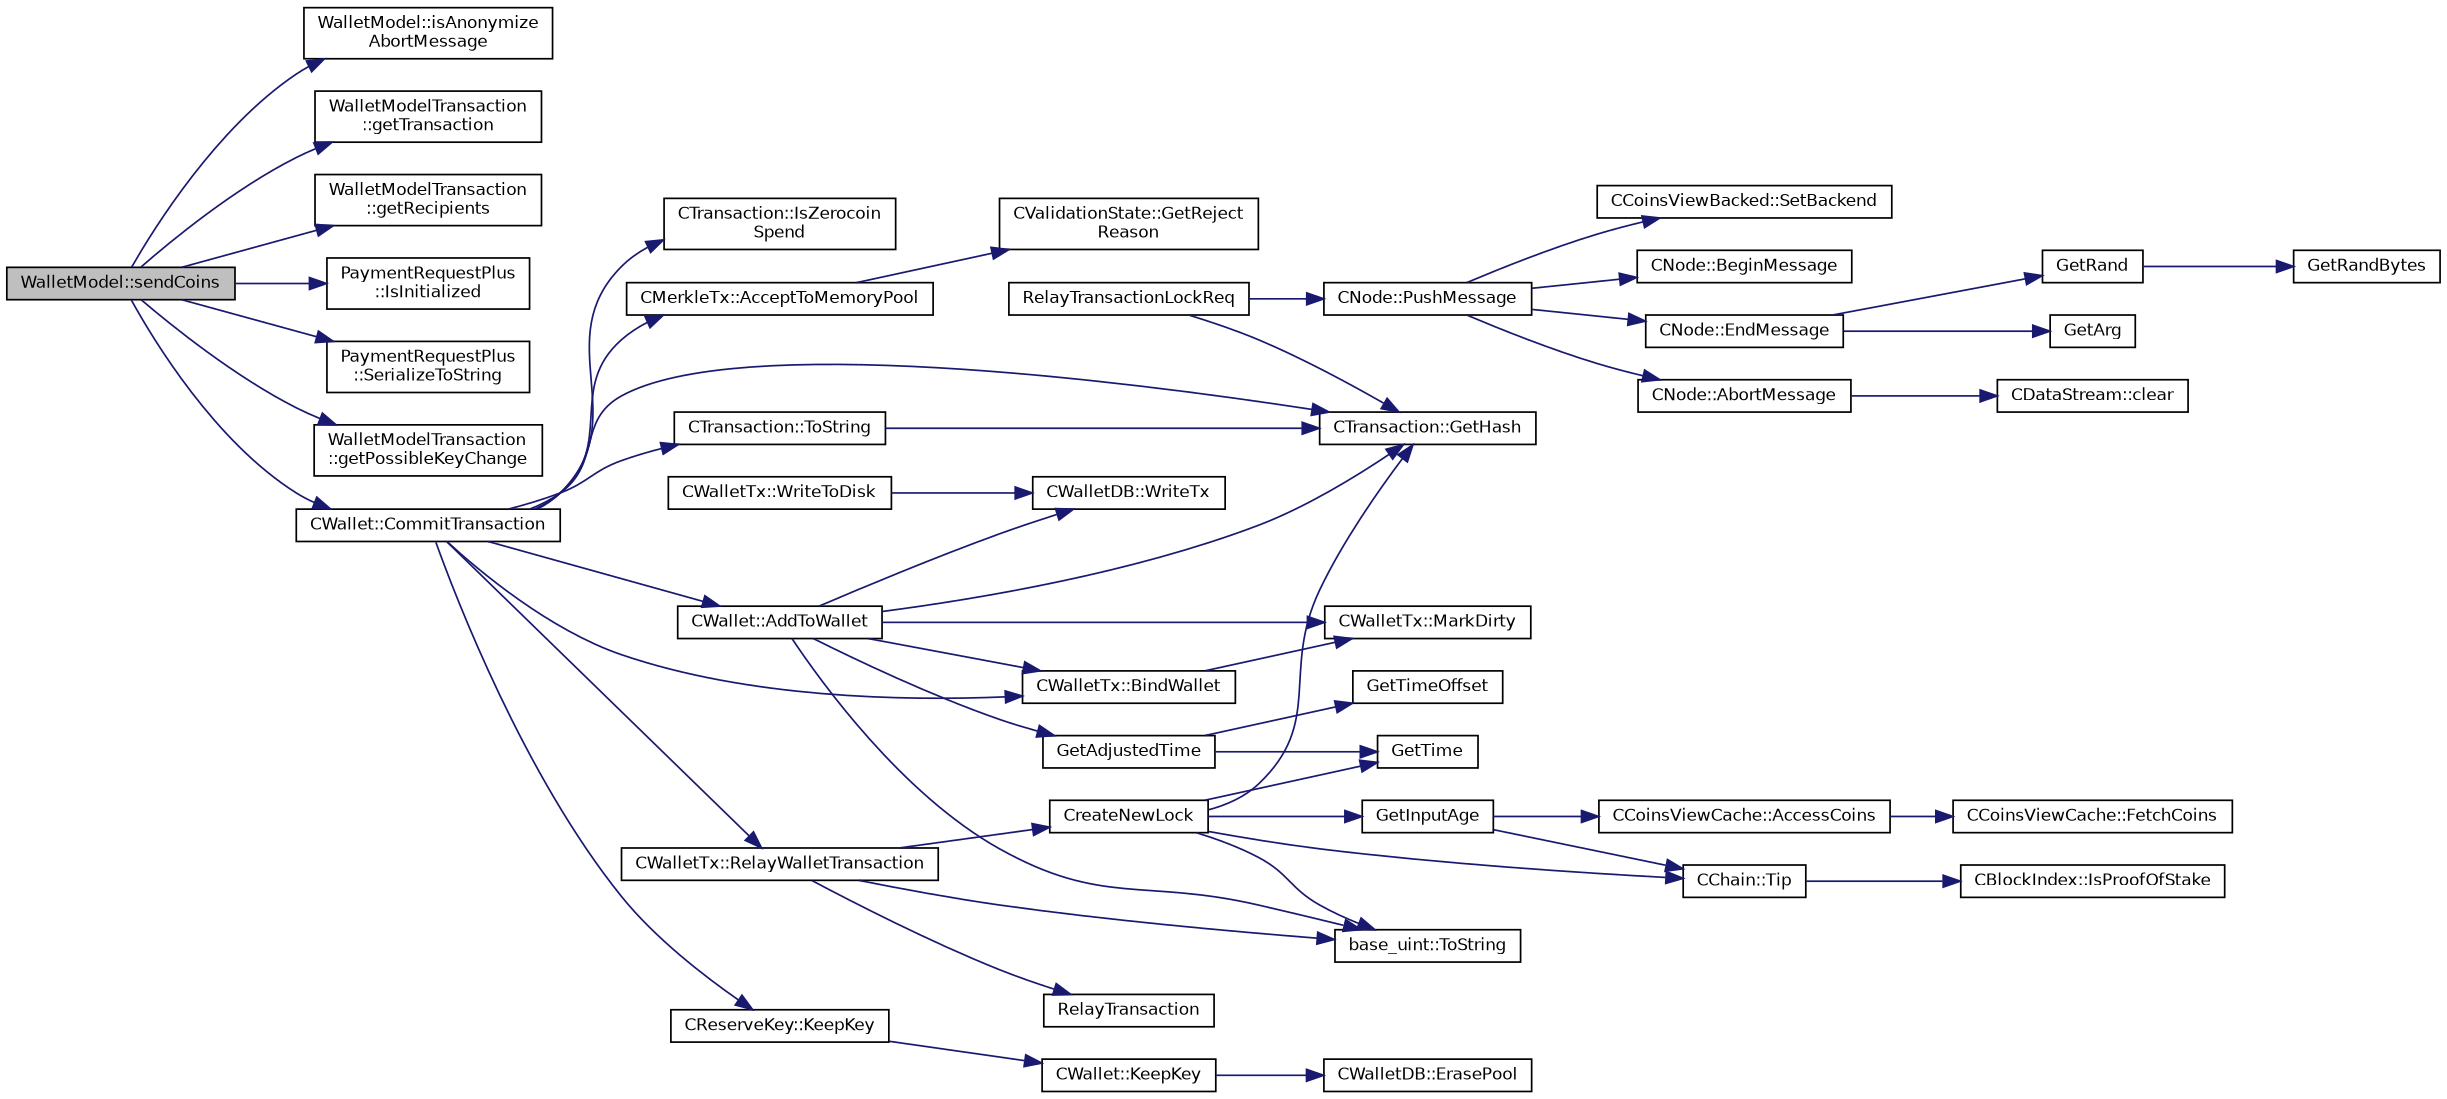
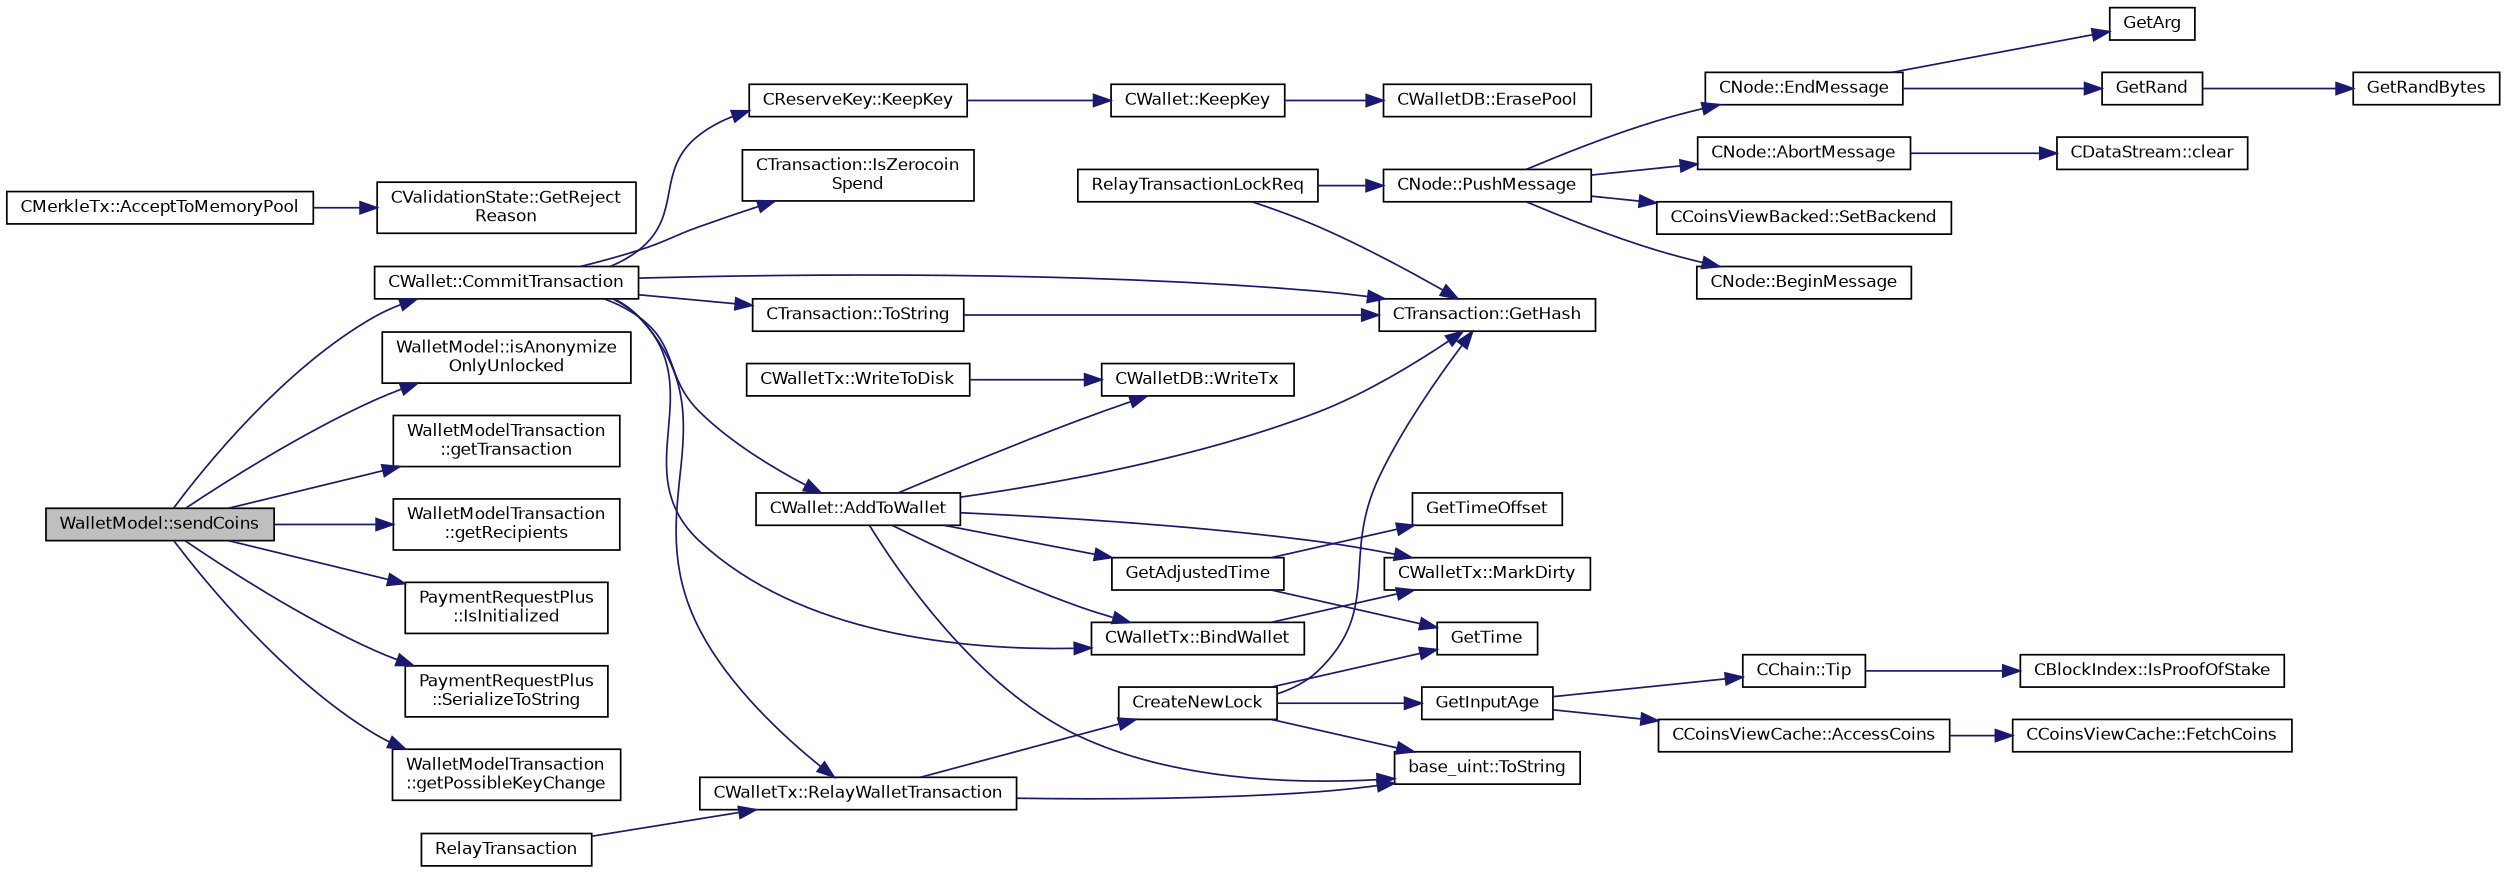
node "WalletModel::isAnonymize AbortMessage": label "WalletModel::isAnonymize AbortMessage" -> "WalletModel::isAnonymize OnlyUnlocked"
edge "CWallet::CommitTransaction" -> "CMerkleTx::AcceptToMemoryPool": removed
edge "CreateNewLock" -> "CChain::Tip": removed
edge "CWalletTx::RelayWalletTransaction" -> "RelayTransaction": reversed
